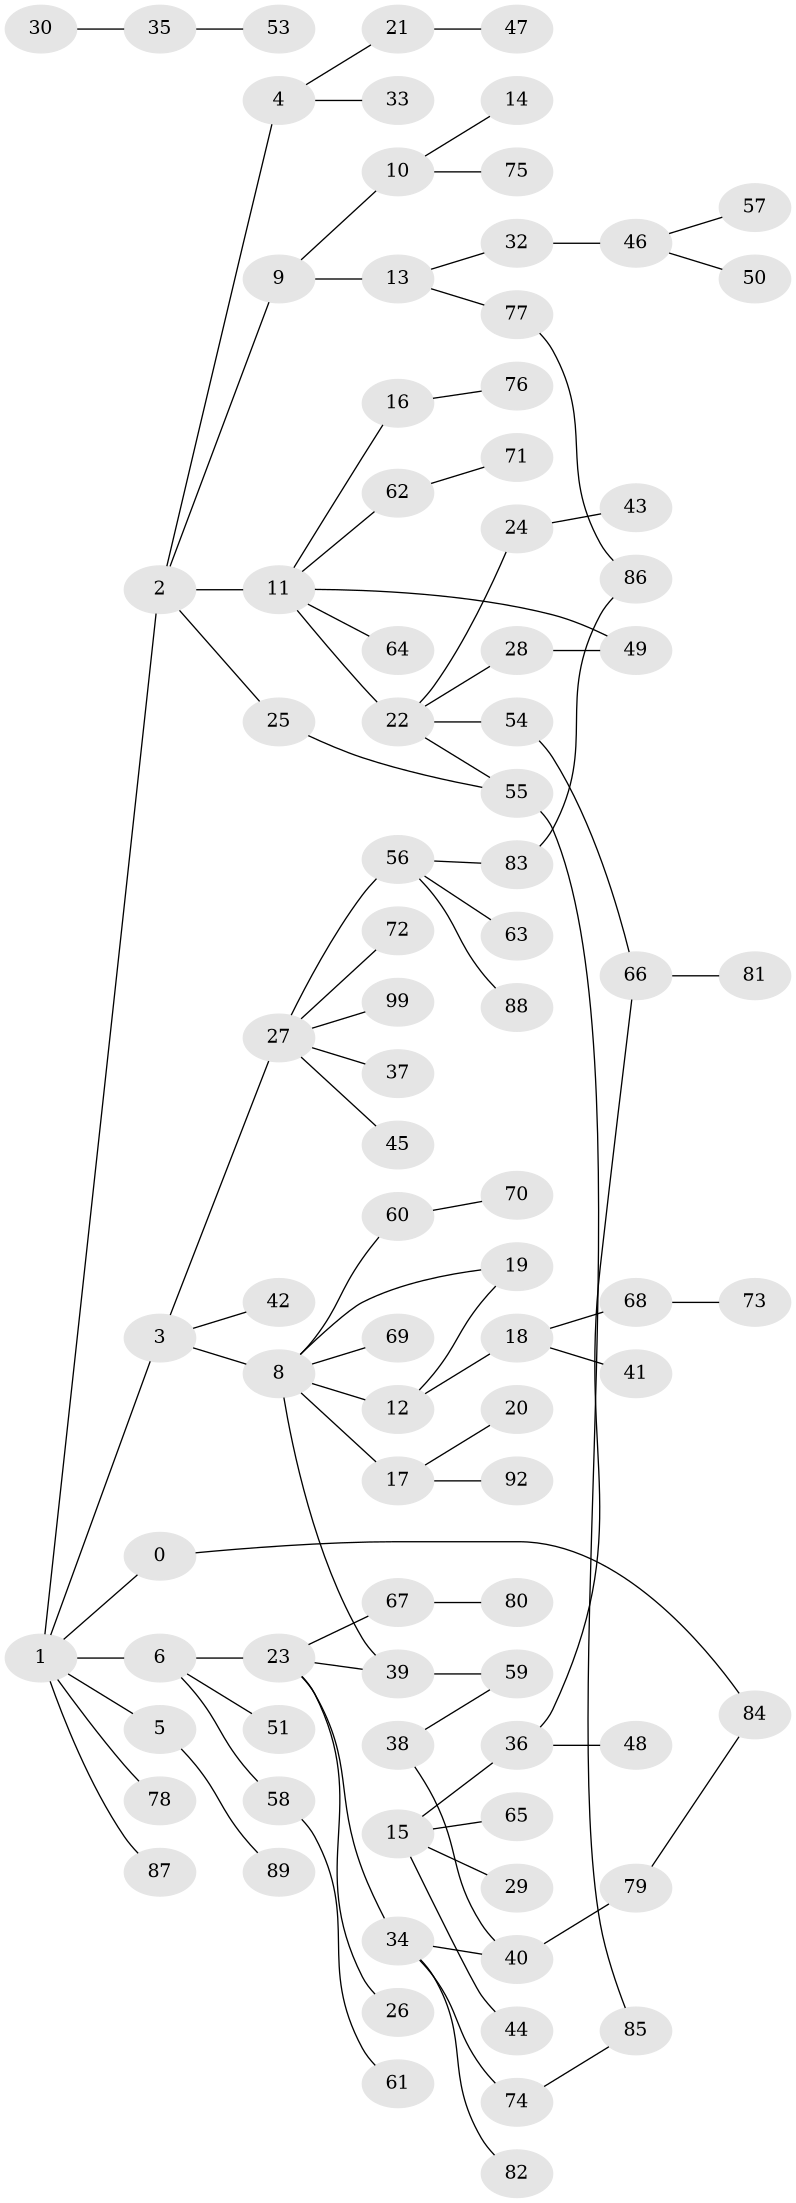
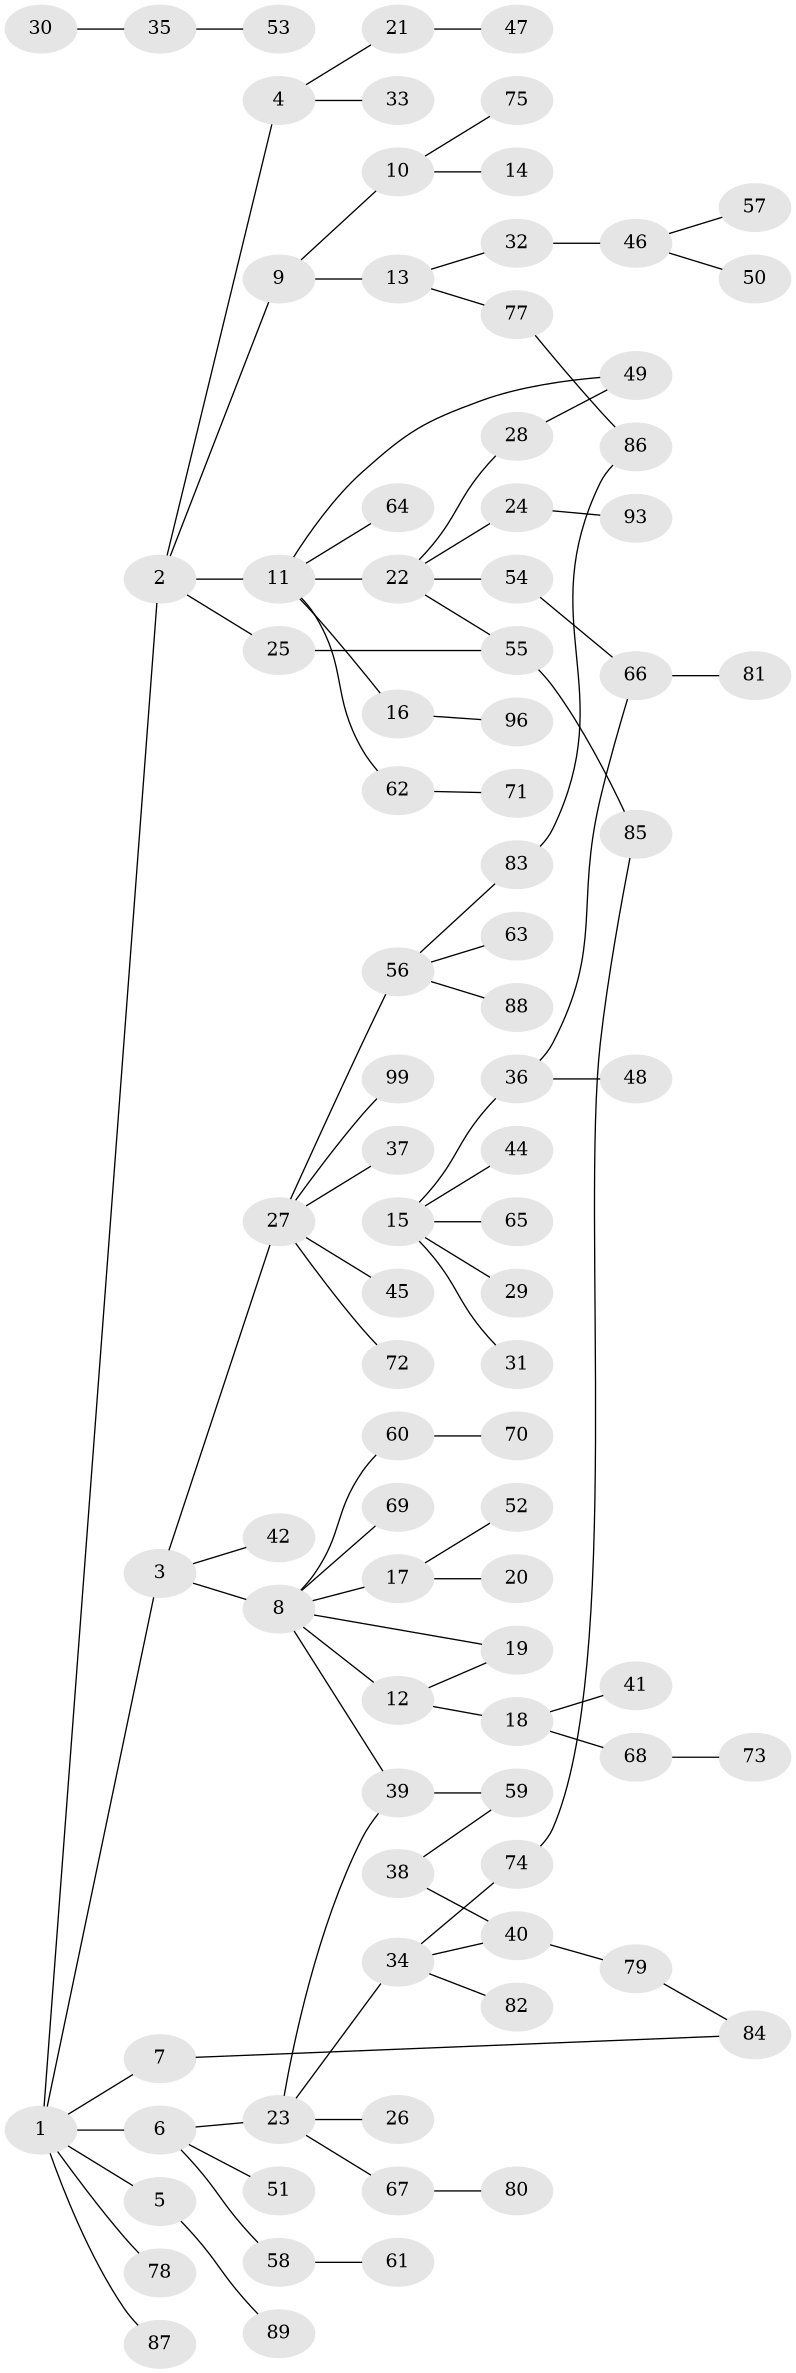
node "76": label "76" -> "96"
node "43": label "43" -> "93"
node "31": added
node "92": label "92" -> "52"
node "0": label "0" -> "7"
